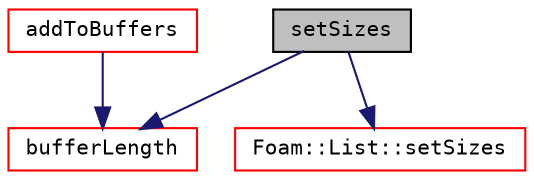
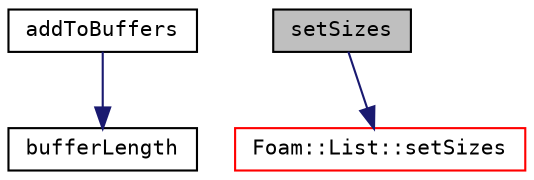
node "addToBuffers": color red -> black
edge "setSizes" -> "bufferLength": removed
node "bufferLength": color red -> black
